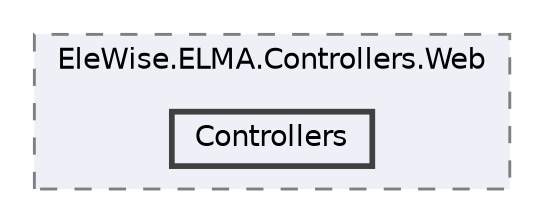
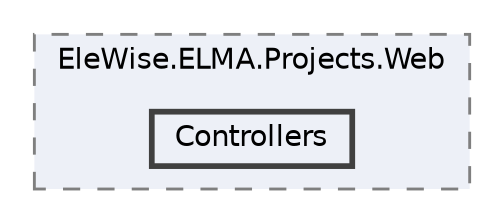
cluster "EleWise.ELMA.Controllers.Web": label "EleWise.ELMA.Controllers.Web" -> "EleWise.ELMA.Projects.Web"
